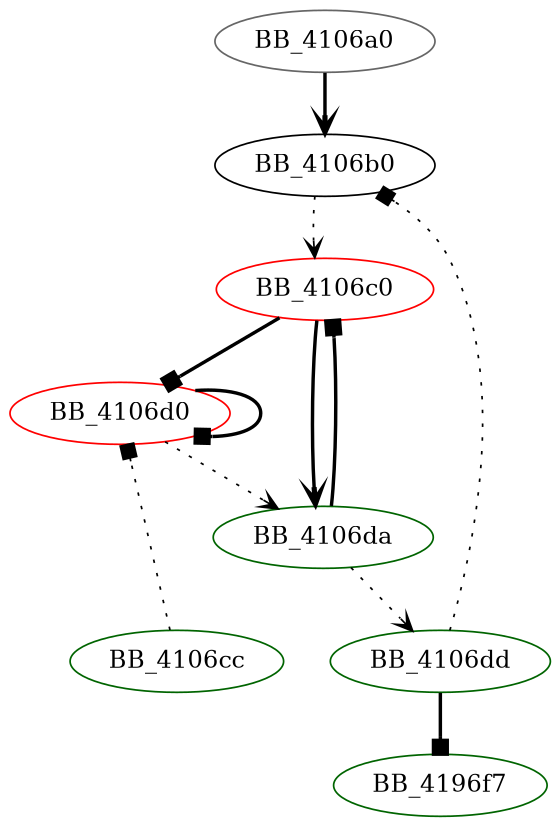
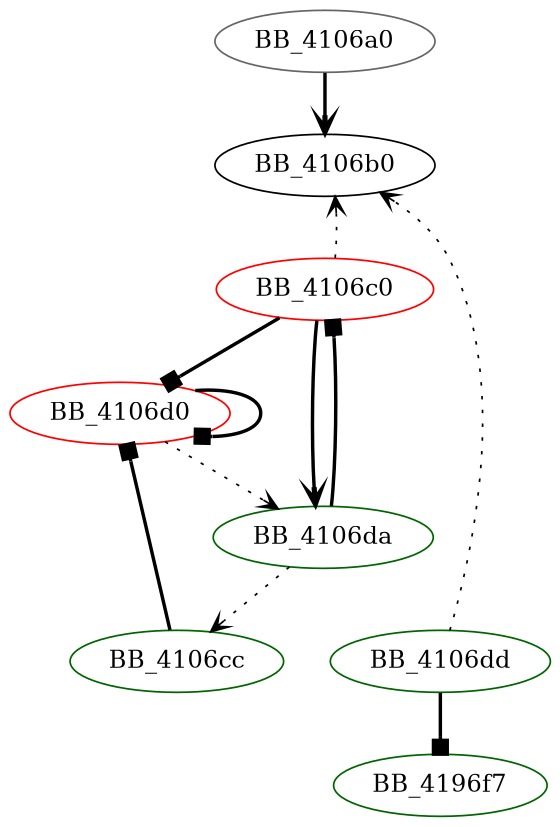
edge "BB_4106b0" -> "BB_4106c0": reversed
edge "BB_4106dd" -> "BB_4106b0": arrowhead box -> vee
edge "BB_4106cc" -> "BB_4106d0": style dotted -> bold
edge "BB_4106da" -> "BB_4106dd": now "BB_4106da" -> "BB_4106cc"
